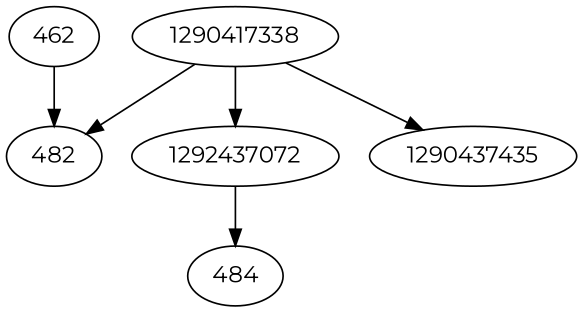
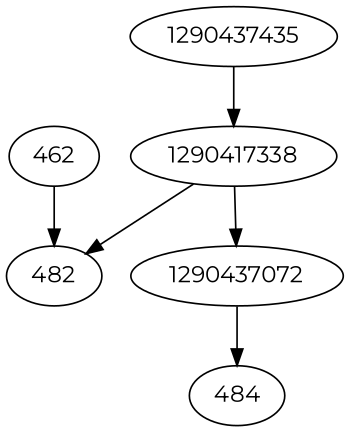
edge "1290417338" -> "1290437435": reversed
node "1292437072": label "1292437072" -> "1290437072"
